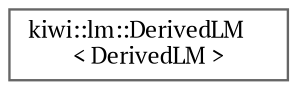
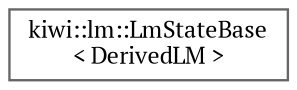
node "kiwi::lm::DerivedLM < DerivedLM >": label "kiwi::lm::DerivedLM < DerivedLM >" -> "kiwi::lm::LmStateBase < DerivedLM >"
